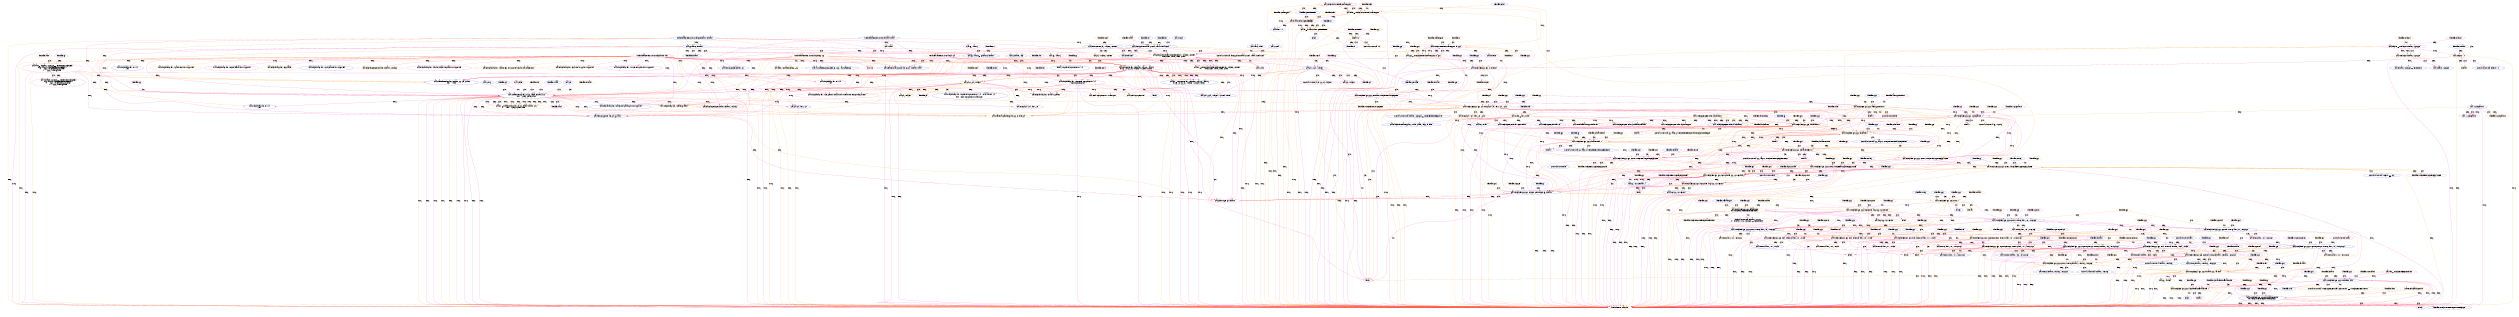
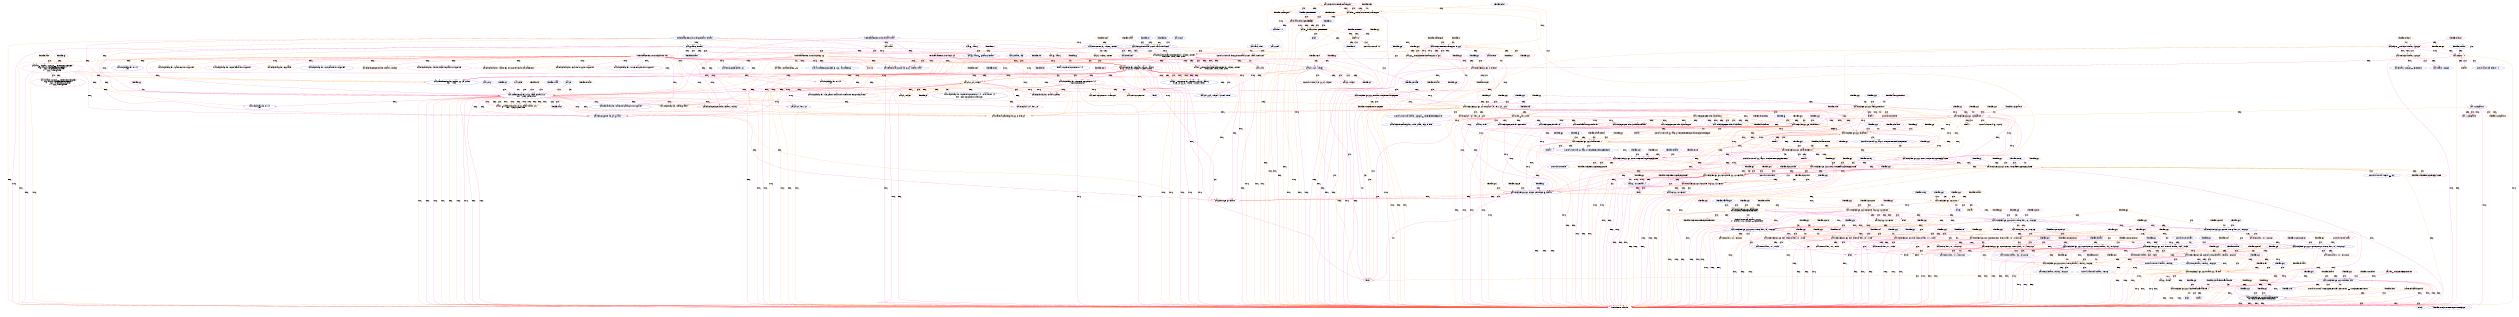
node "(Identifier,EINVAL)": added
edge "(Call,MLX5_SET(qpc, qpc, pm_state, MLX5_QP_PM_MIGRATED))" -> "(Identifier,MLX5_QP_PM_MIGRATED)": added, label "CFG:"
edge "(MethodParameterIn,struct mlx5_ib_qp *qp)" -> "(Call,destroy_qp_user(dev, pd, qp, base))": removed, label "DDG:"
edge "(Call,MLX5_SET(qpc, qpc, cd_master, 1))" -> "(Call,MLX5_SET(qpc, qpc, cs_res, MLX5_RES_SCAT_DATA32_CQE))": removed, label "DDG:"
